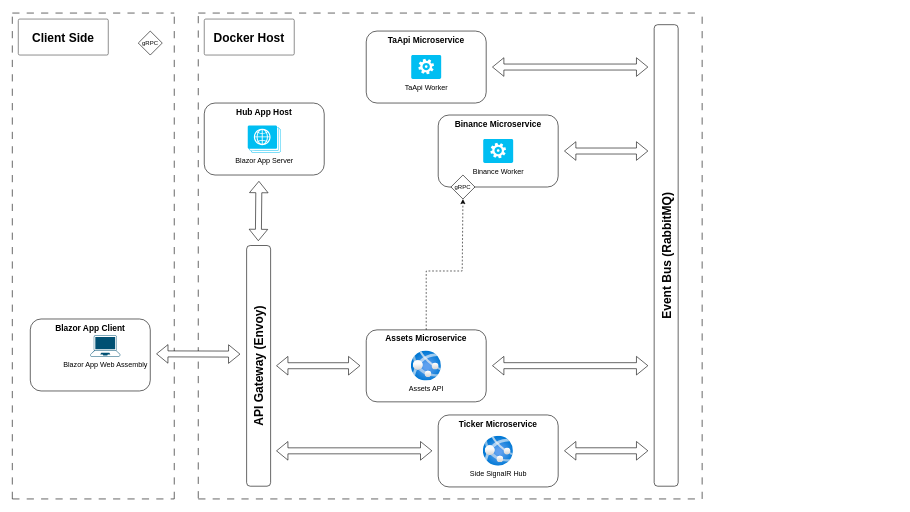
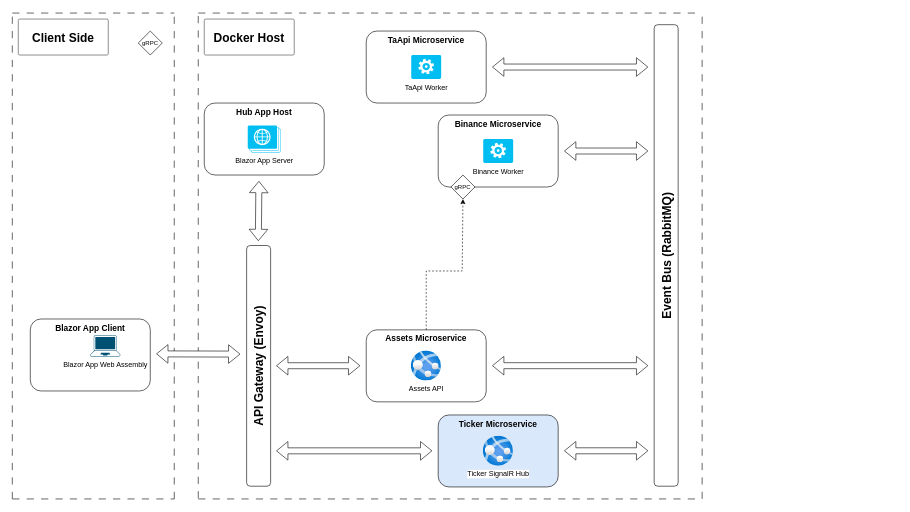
node "Ticker Microservice": fillcolor #ffffff -> #dae8fc
node "Side SignalR Hub": label "Side SignalR Hub" -> "Ticker SignalR Hub"
